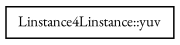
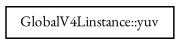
node "Linstance4Linstance::yuv": label "Linstance4Linstance::yuv" -> "GlobalV4Linstance::yuv"
